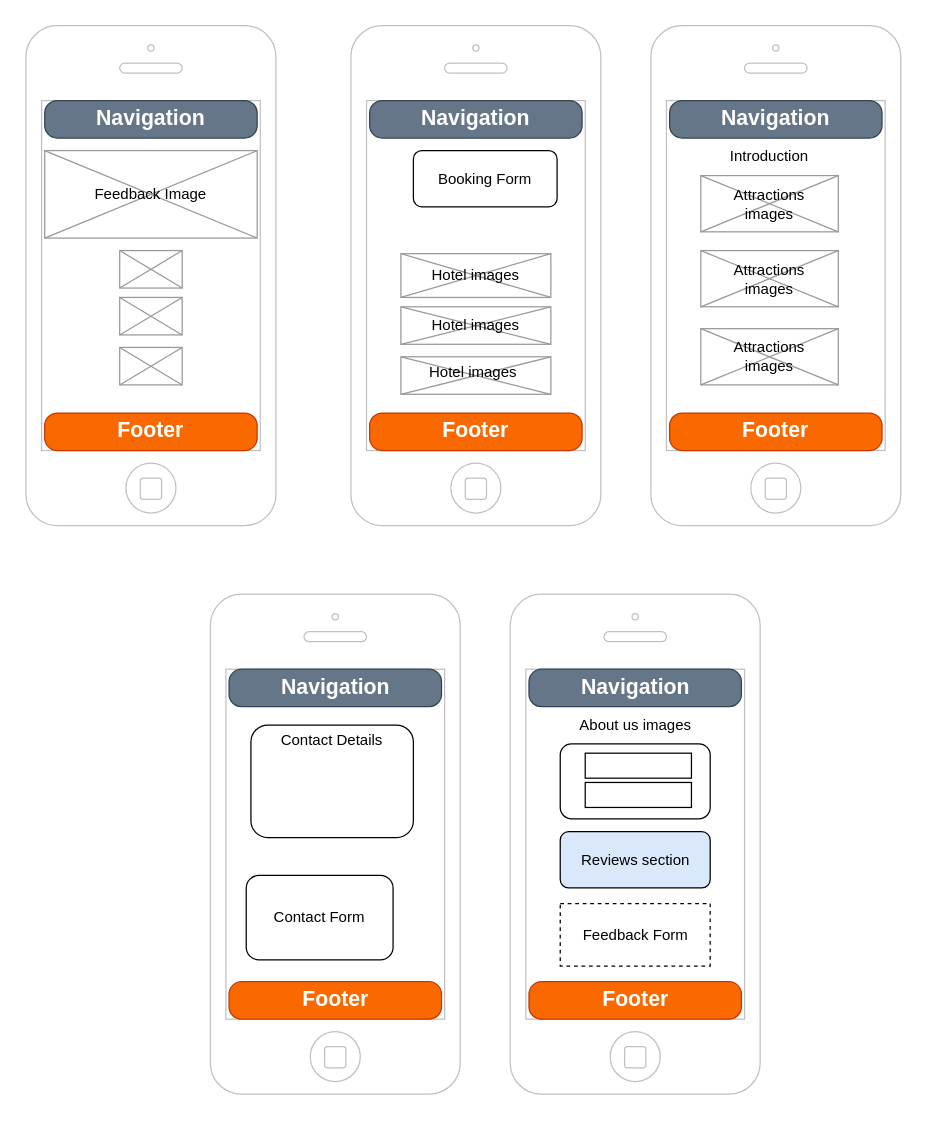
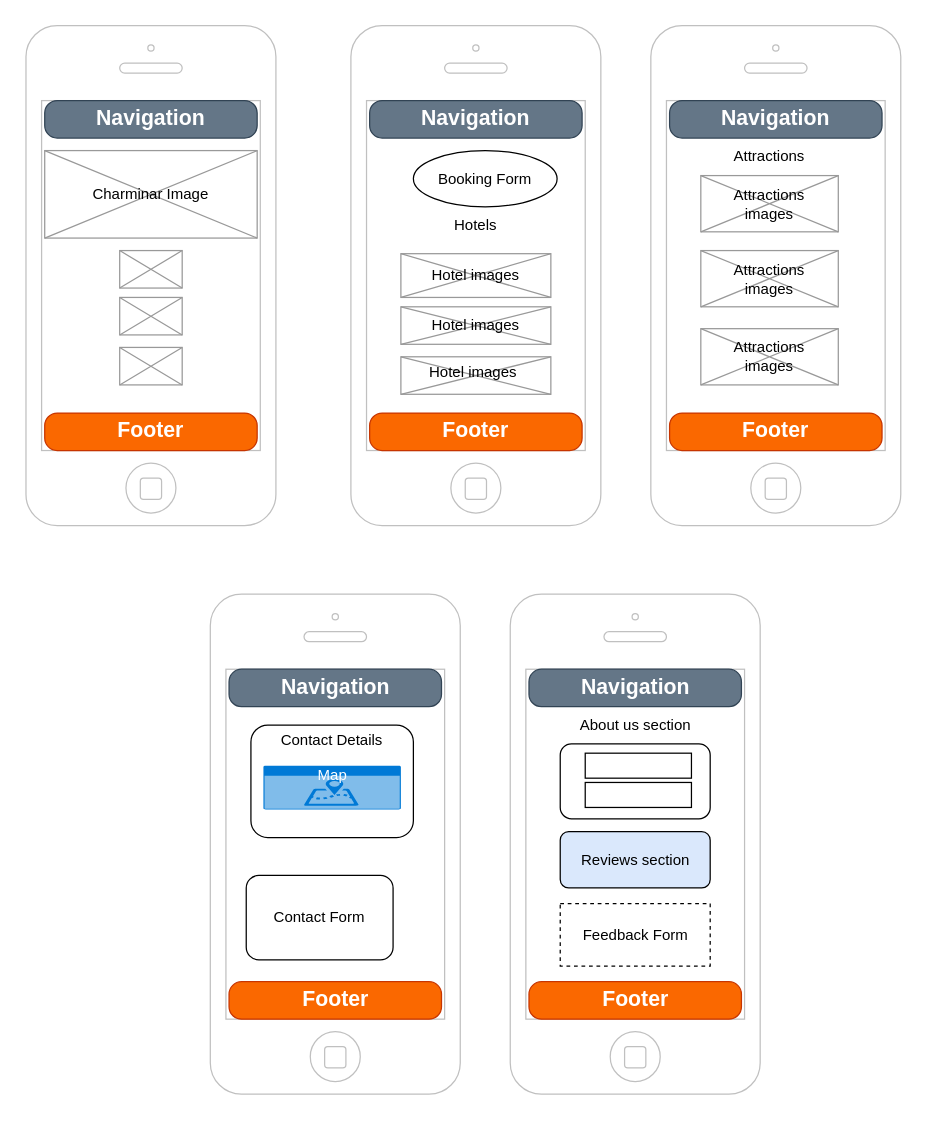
node "Introduction": label "Introduction" -> "Attractions"
node "Booking Form": shape rounded rectangle -> ellipse
node "Feedback Image": label "Feedback Image" -> "Charminar Image"
node "Hotels": added
node "About us images": label "About us images" -> "About us section"
node "Map": added
